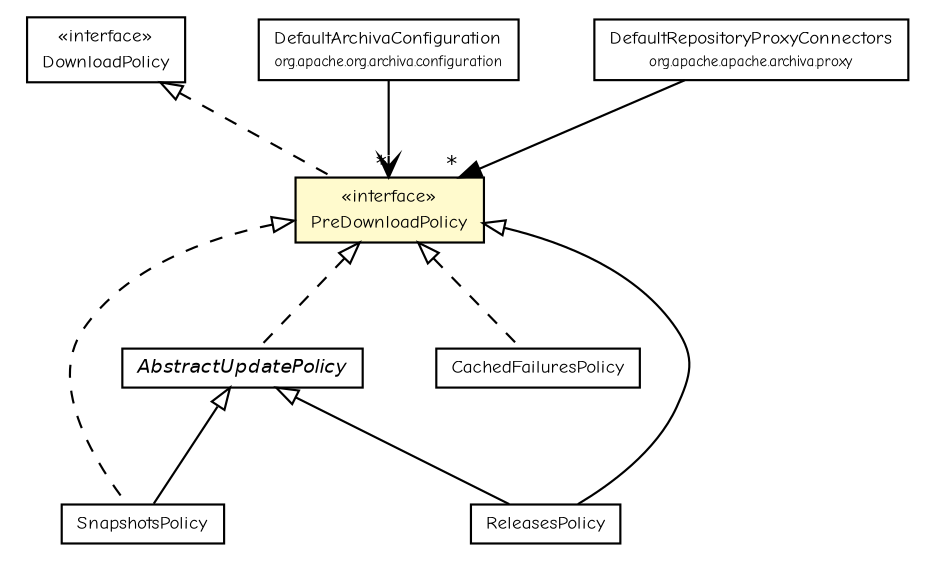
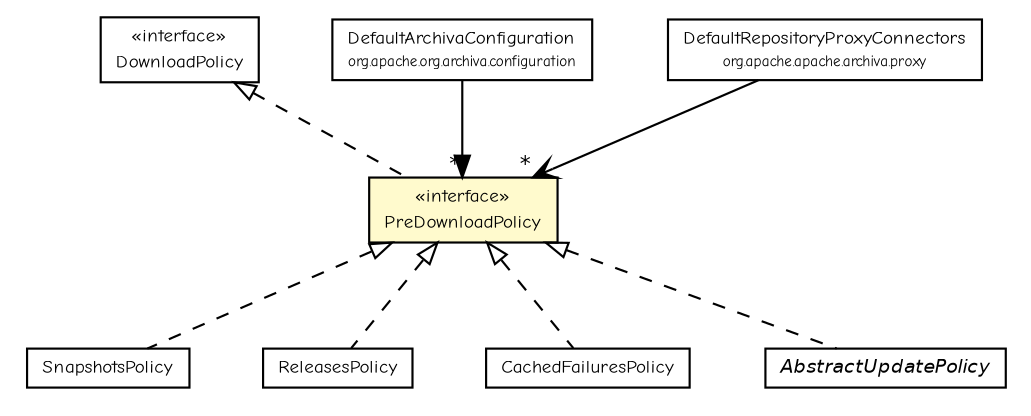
edge "DefaultArchivaConfiguration" -> "PreDownloadPolicy": arrowhead open -> normal
edge "DefaultRepositoryProxyConnectors" -> "PreDownloadPolicy": arrowhead normal -> open
edge "ReleasesPolicy" -> "PreDownloadPolicy": style solid -> dashed
edge "ReleasesPolicy" -> "AbstractUpdatePolicy": removed
edge "SnapshotsPolicy" -> "AbstractUpdatePolicy": removed
